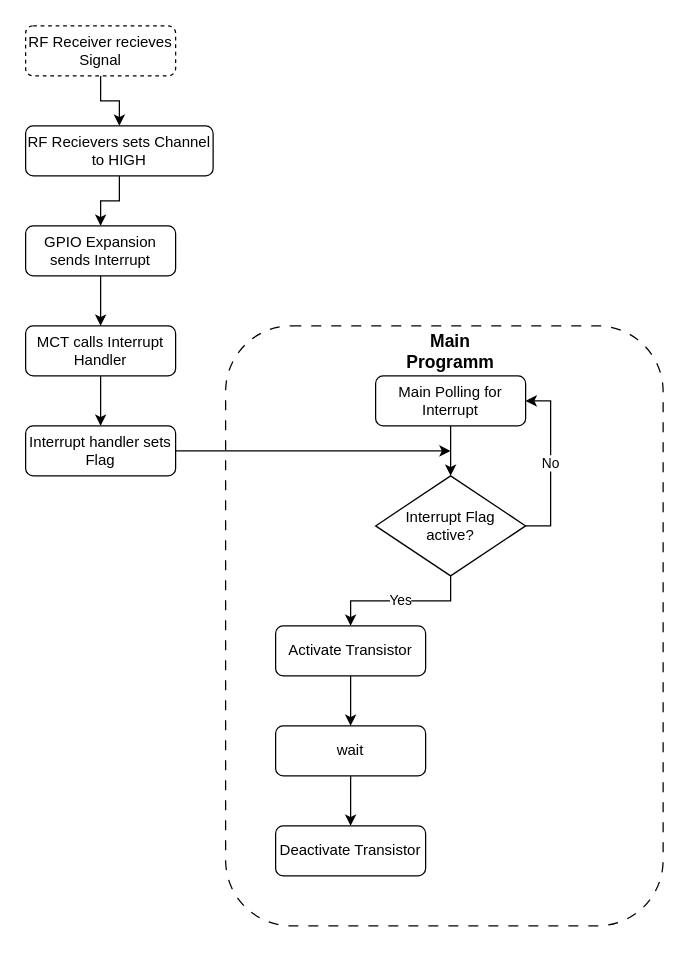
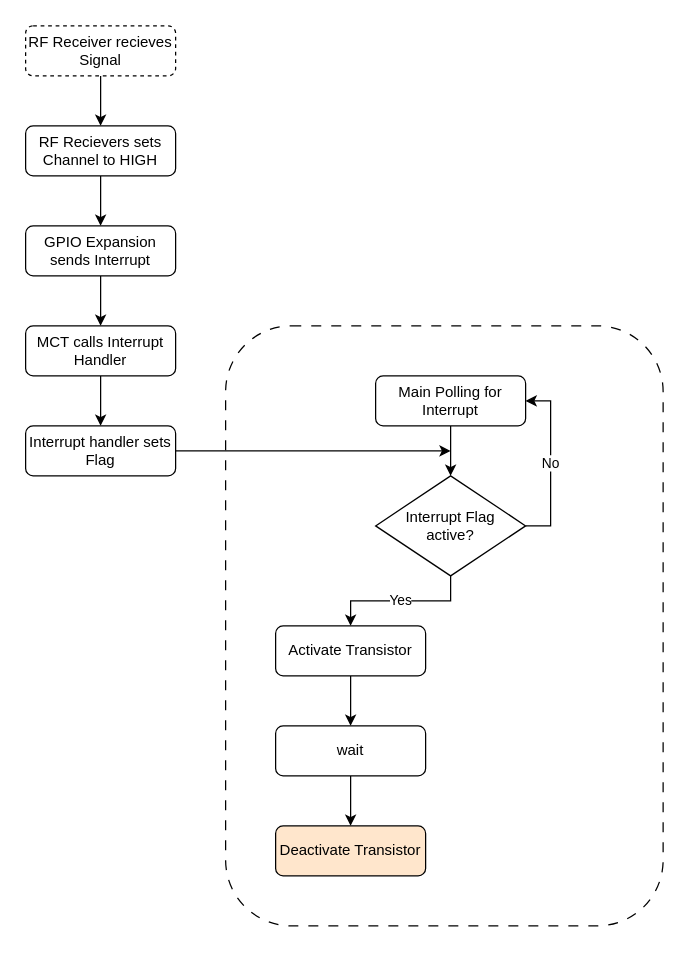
node "RF Recievers sets Channel to HIGH": size 188x50 -> 150x50
node "Main Programm": removed
node "Deactivate Transistor": fillcolor #ffffff -> #ffe6cc
